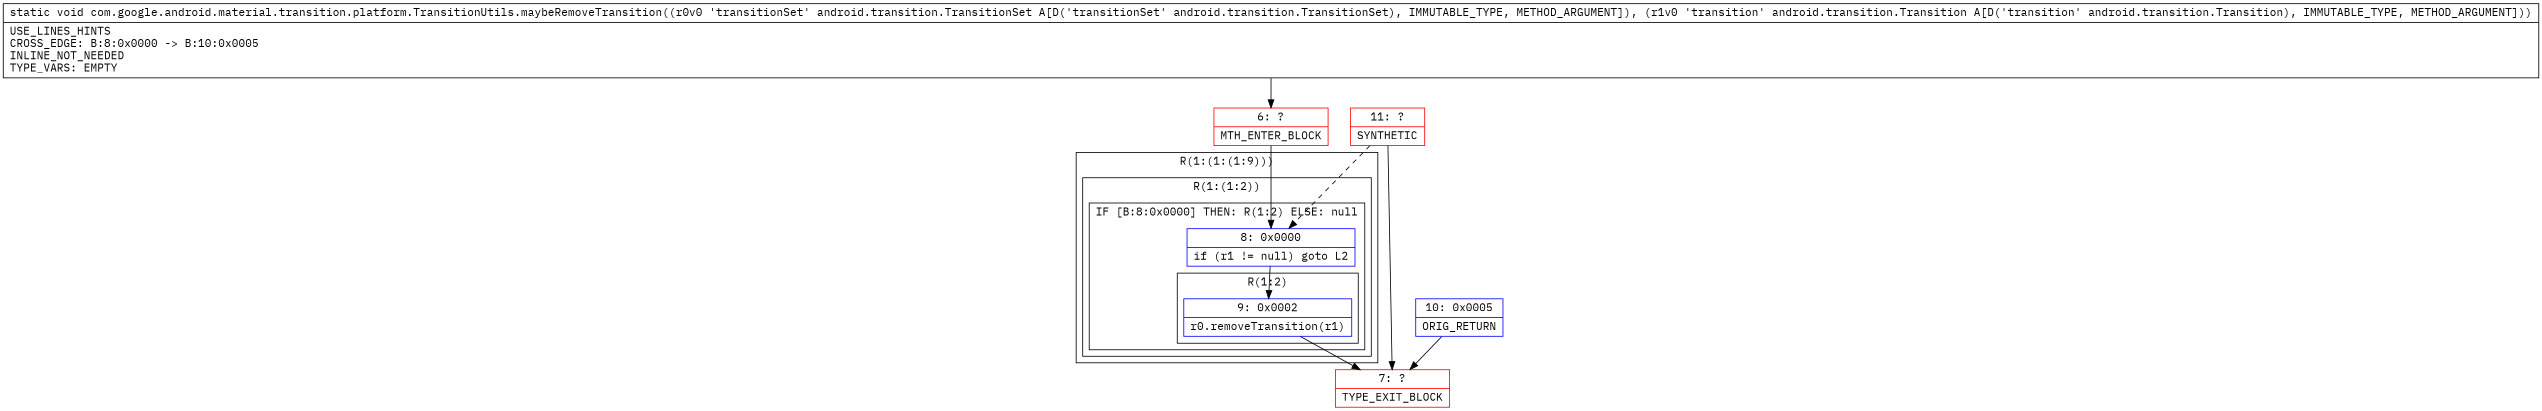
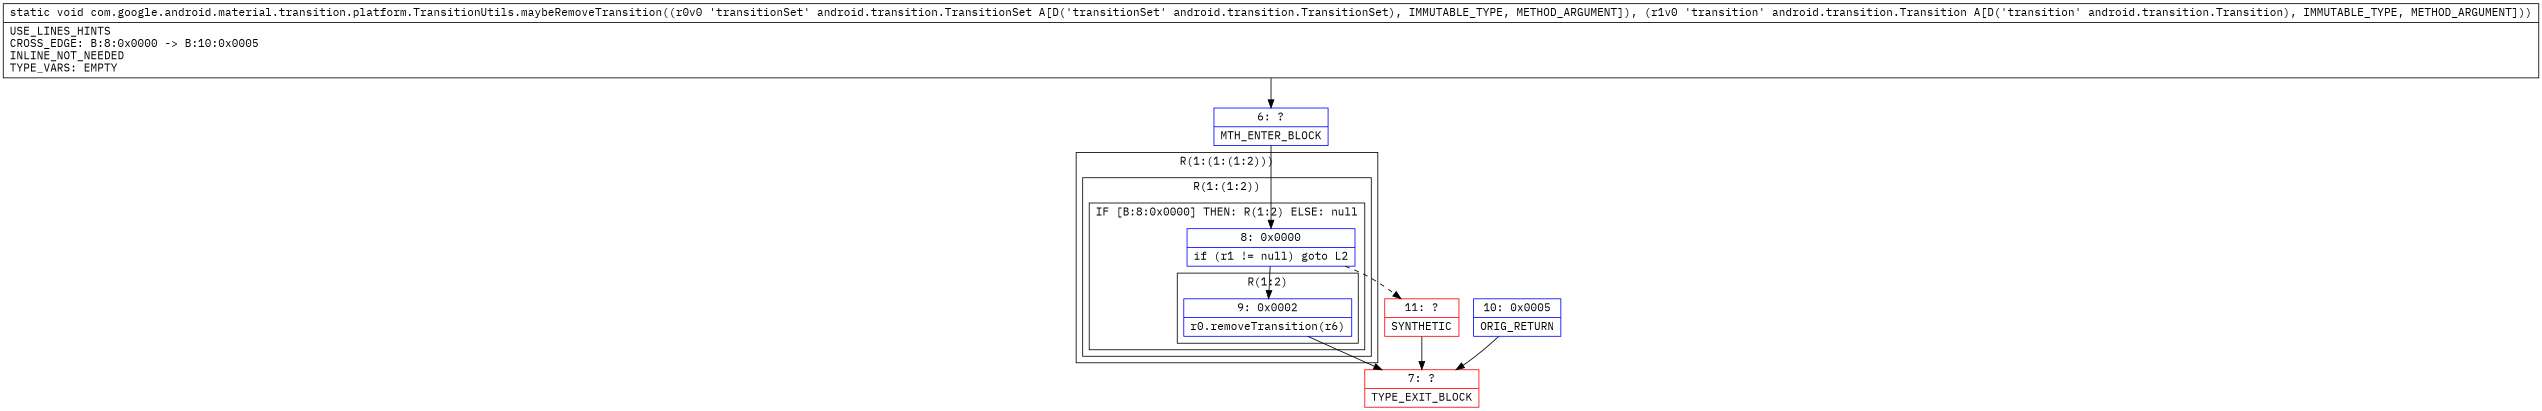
node "6: ?": color red -> blue
cluster "R(1:(1:(1:9)))": label "R(1:(1:(1:9)))" -> "R(1:(1:(1:2)))"
edge "11: ?" -> "8: 0x0000": reversed
node "9: 0x0002": text "r0.removeTransition(r1)" -> "r0.removeTransition(r6)"
